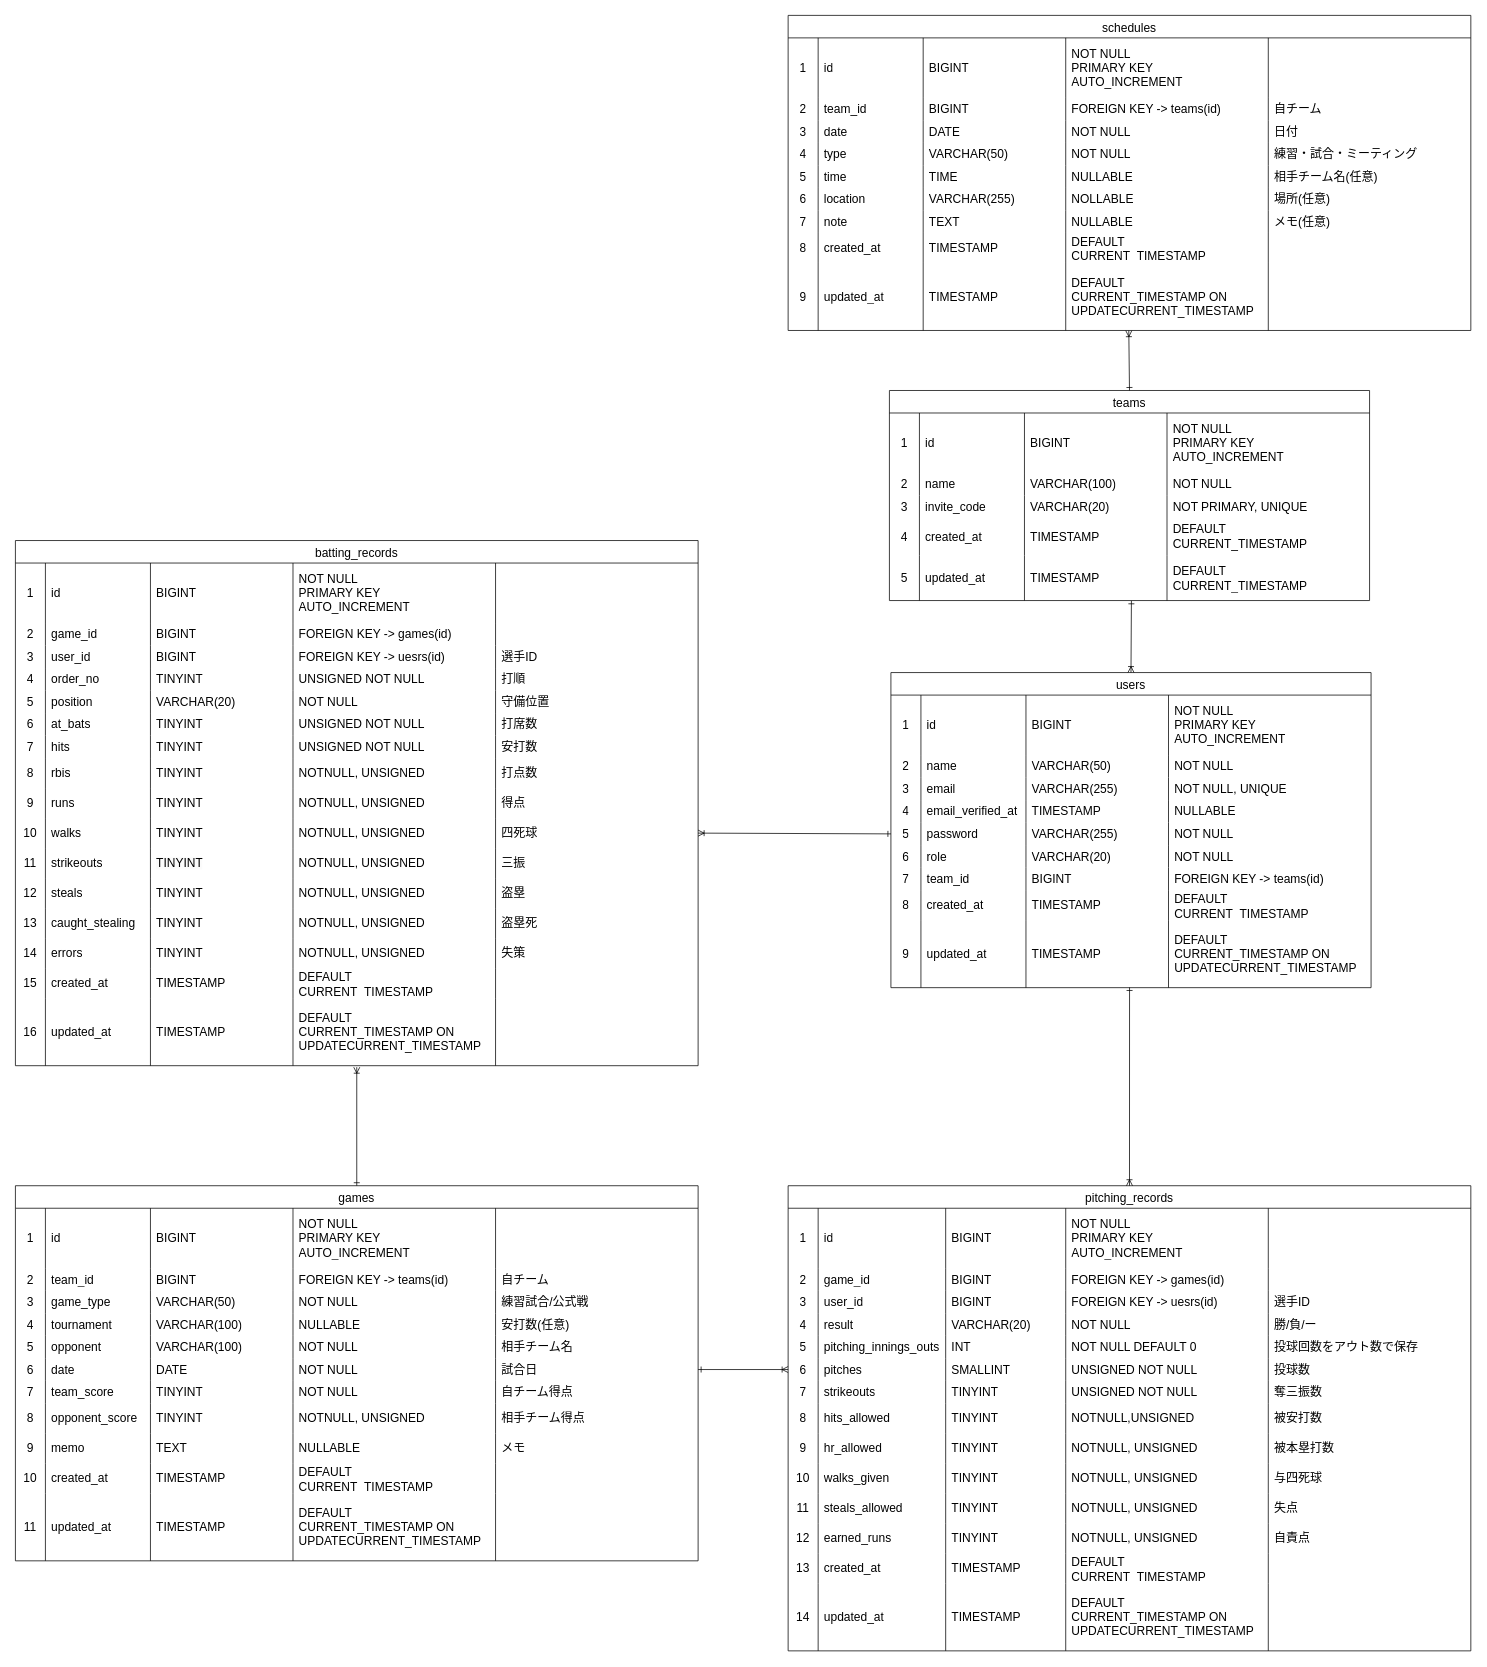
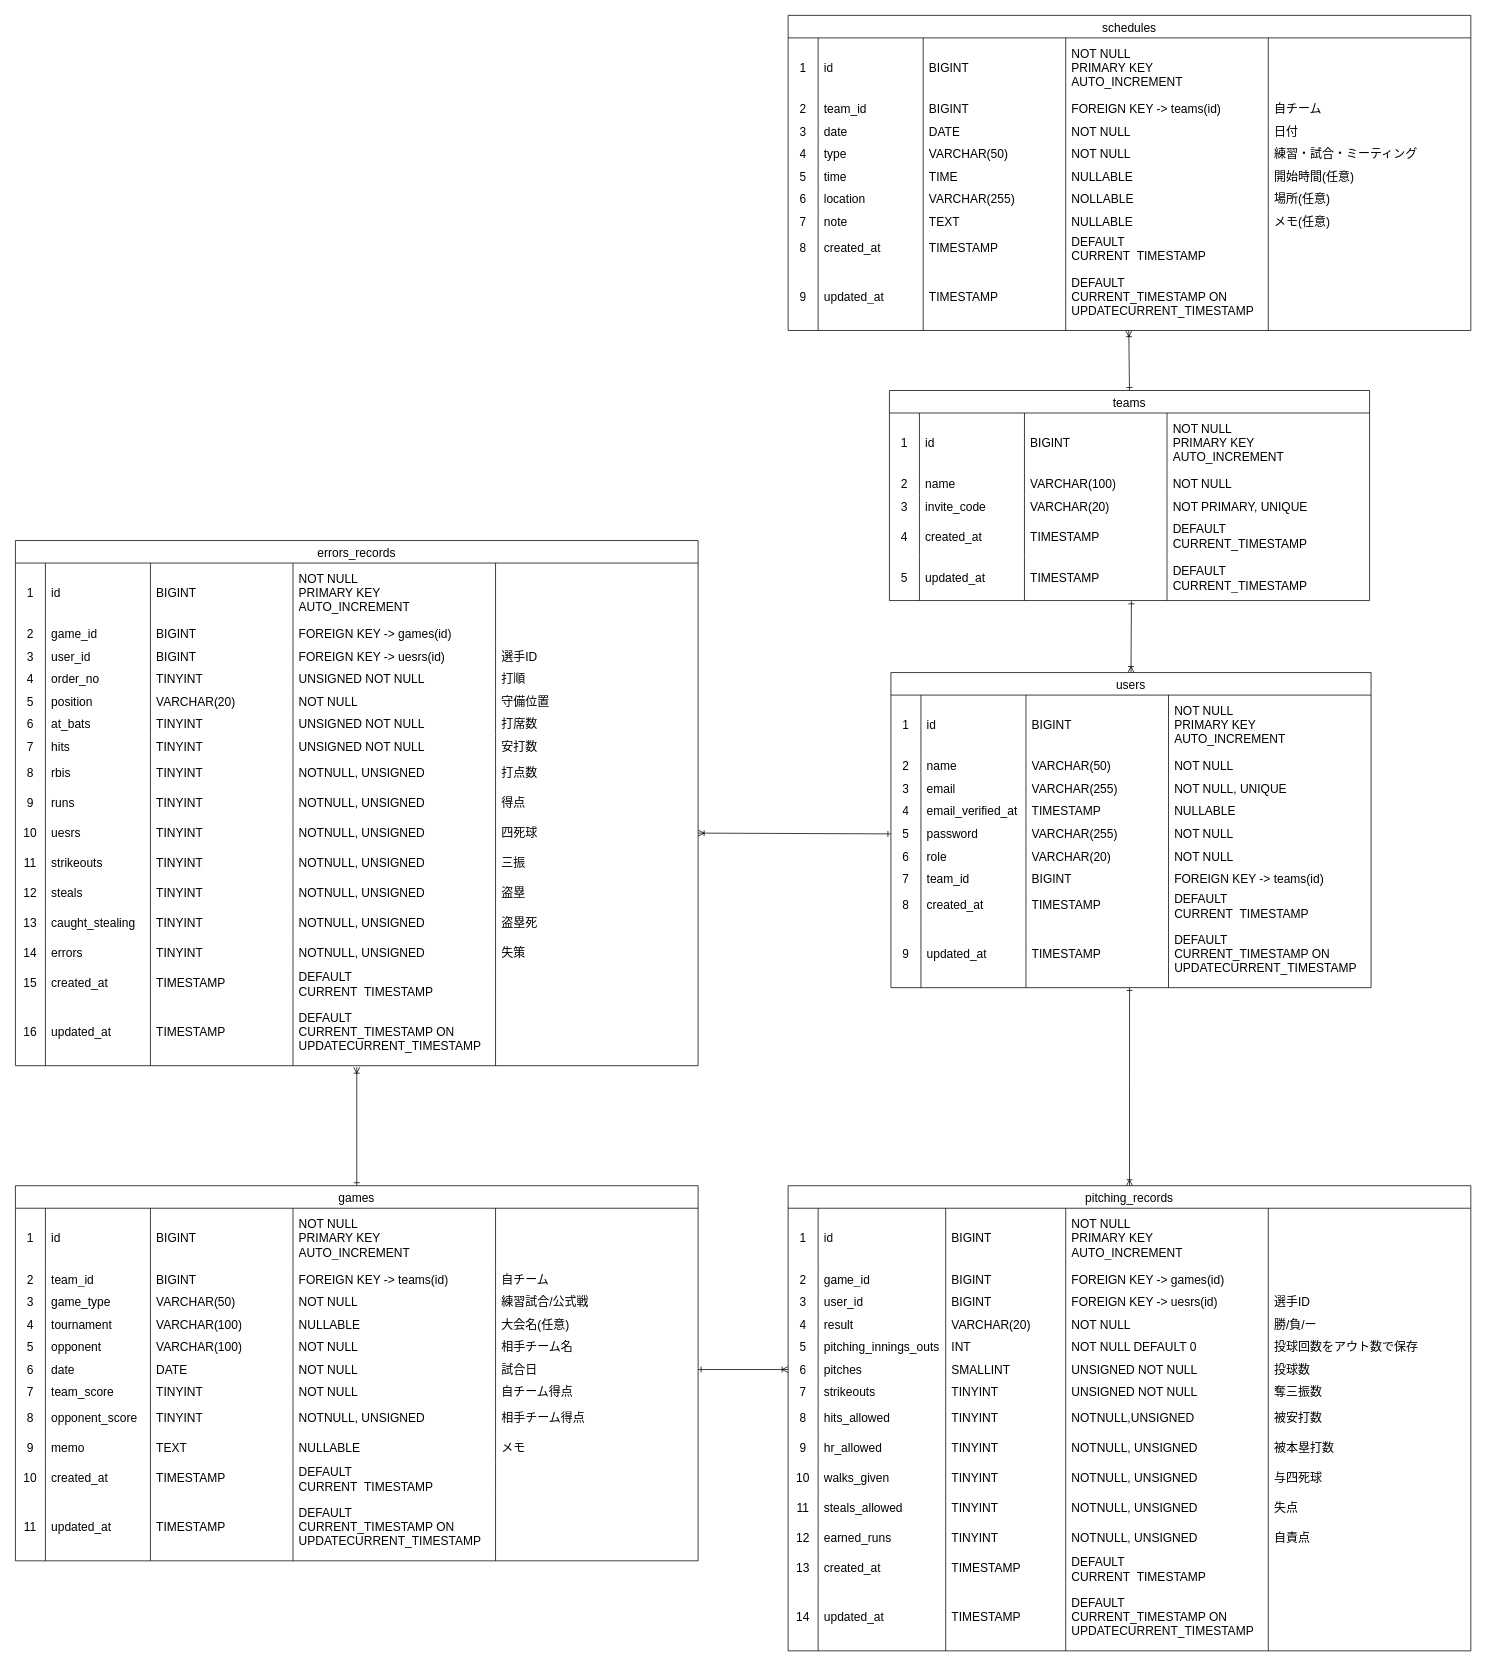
node "相手チーム名(任意)": label "相手チーム名(任意)" -> "開始時間(任意)"
node "batting_records": label "batting_records" -> "errors_records"
node "walks": label "walks" -> "uesrs"
node "安打数(任意)": label "安打数(任意)" -> "大会名(任意)"
